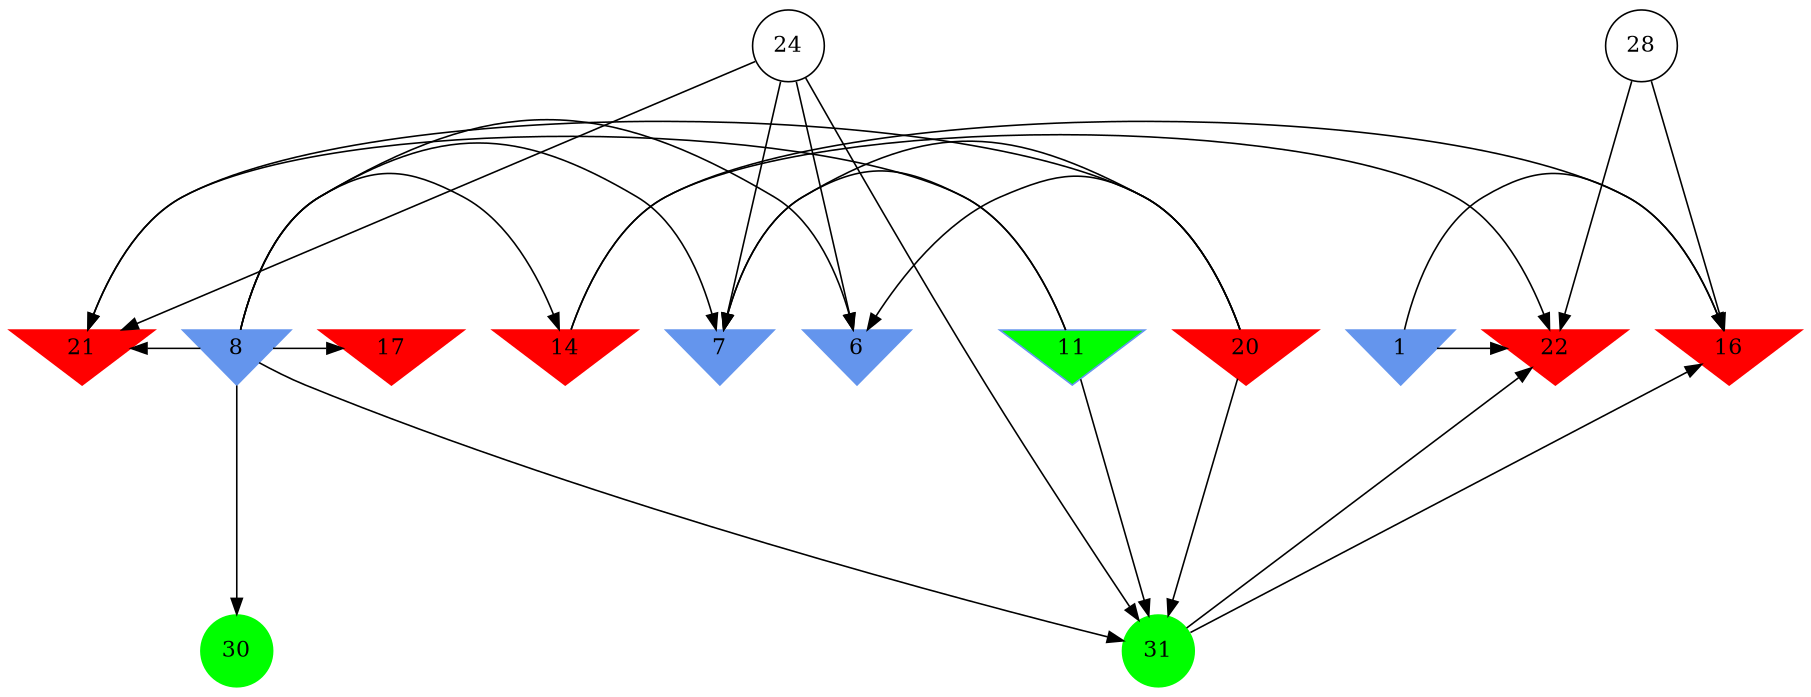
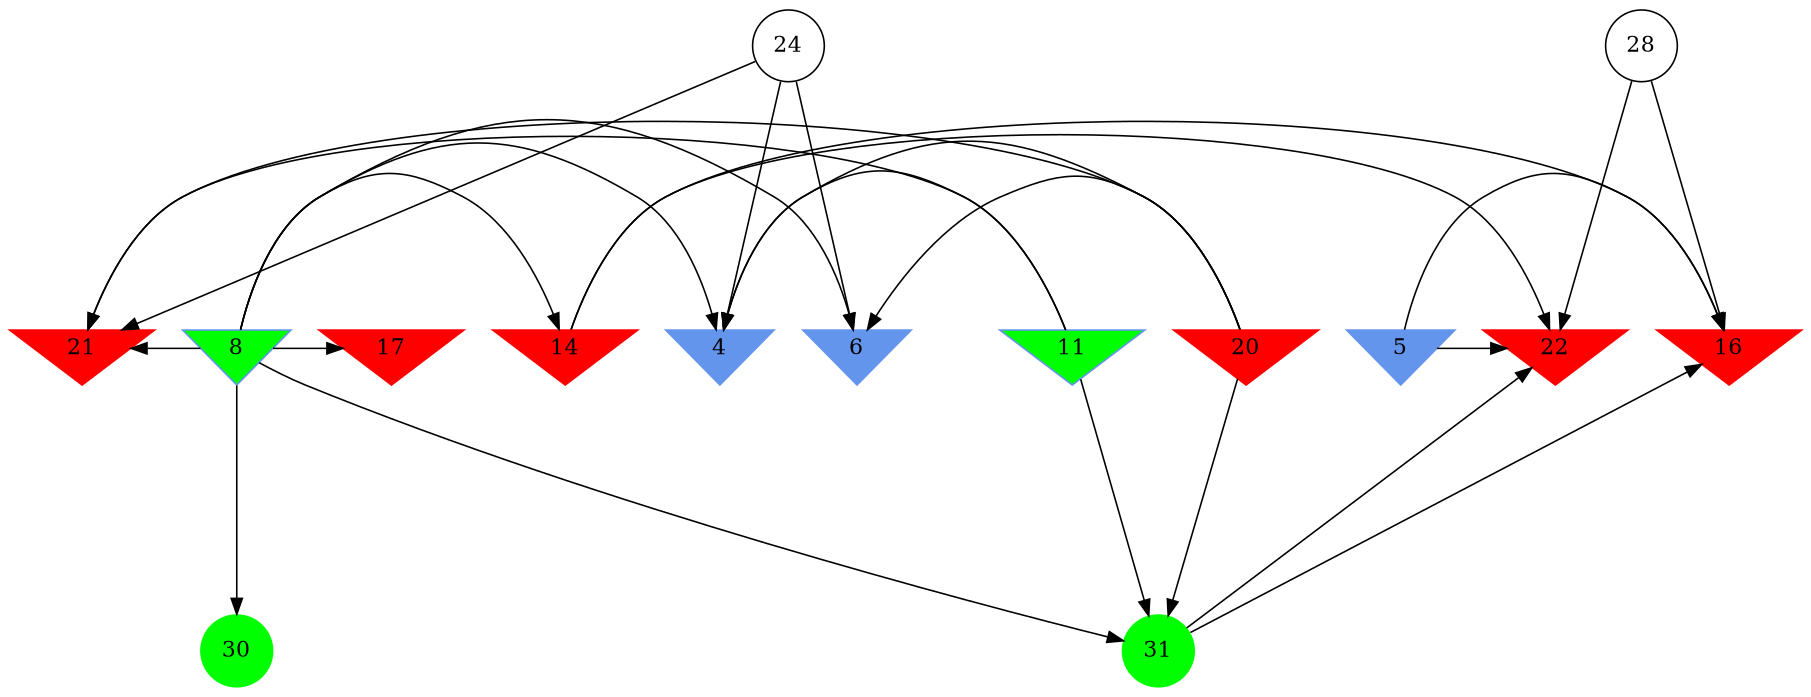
edge "24" -> "31": removed
node "8": fillcolor cornflowerblue -> green
node "7": label "7" -> "4"
node "1": label "1" -> "5"
